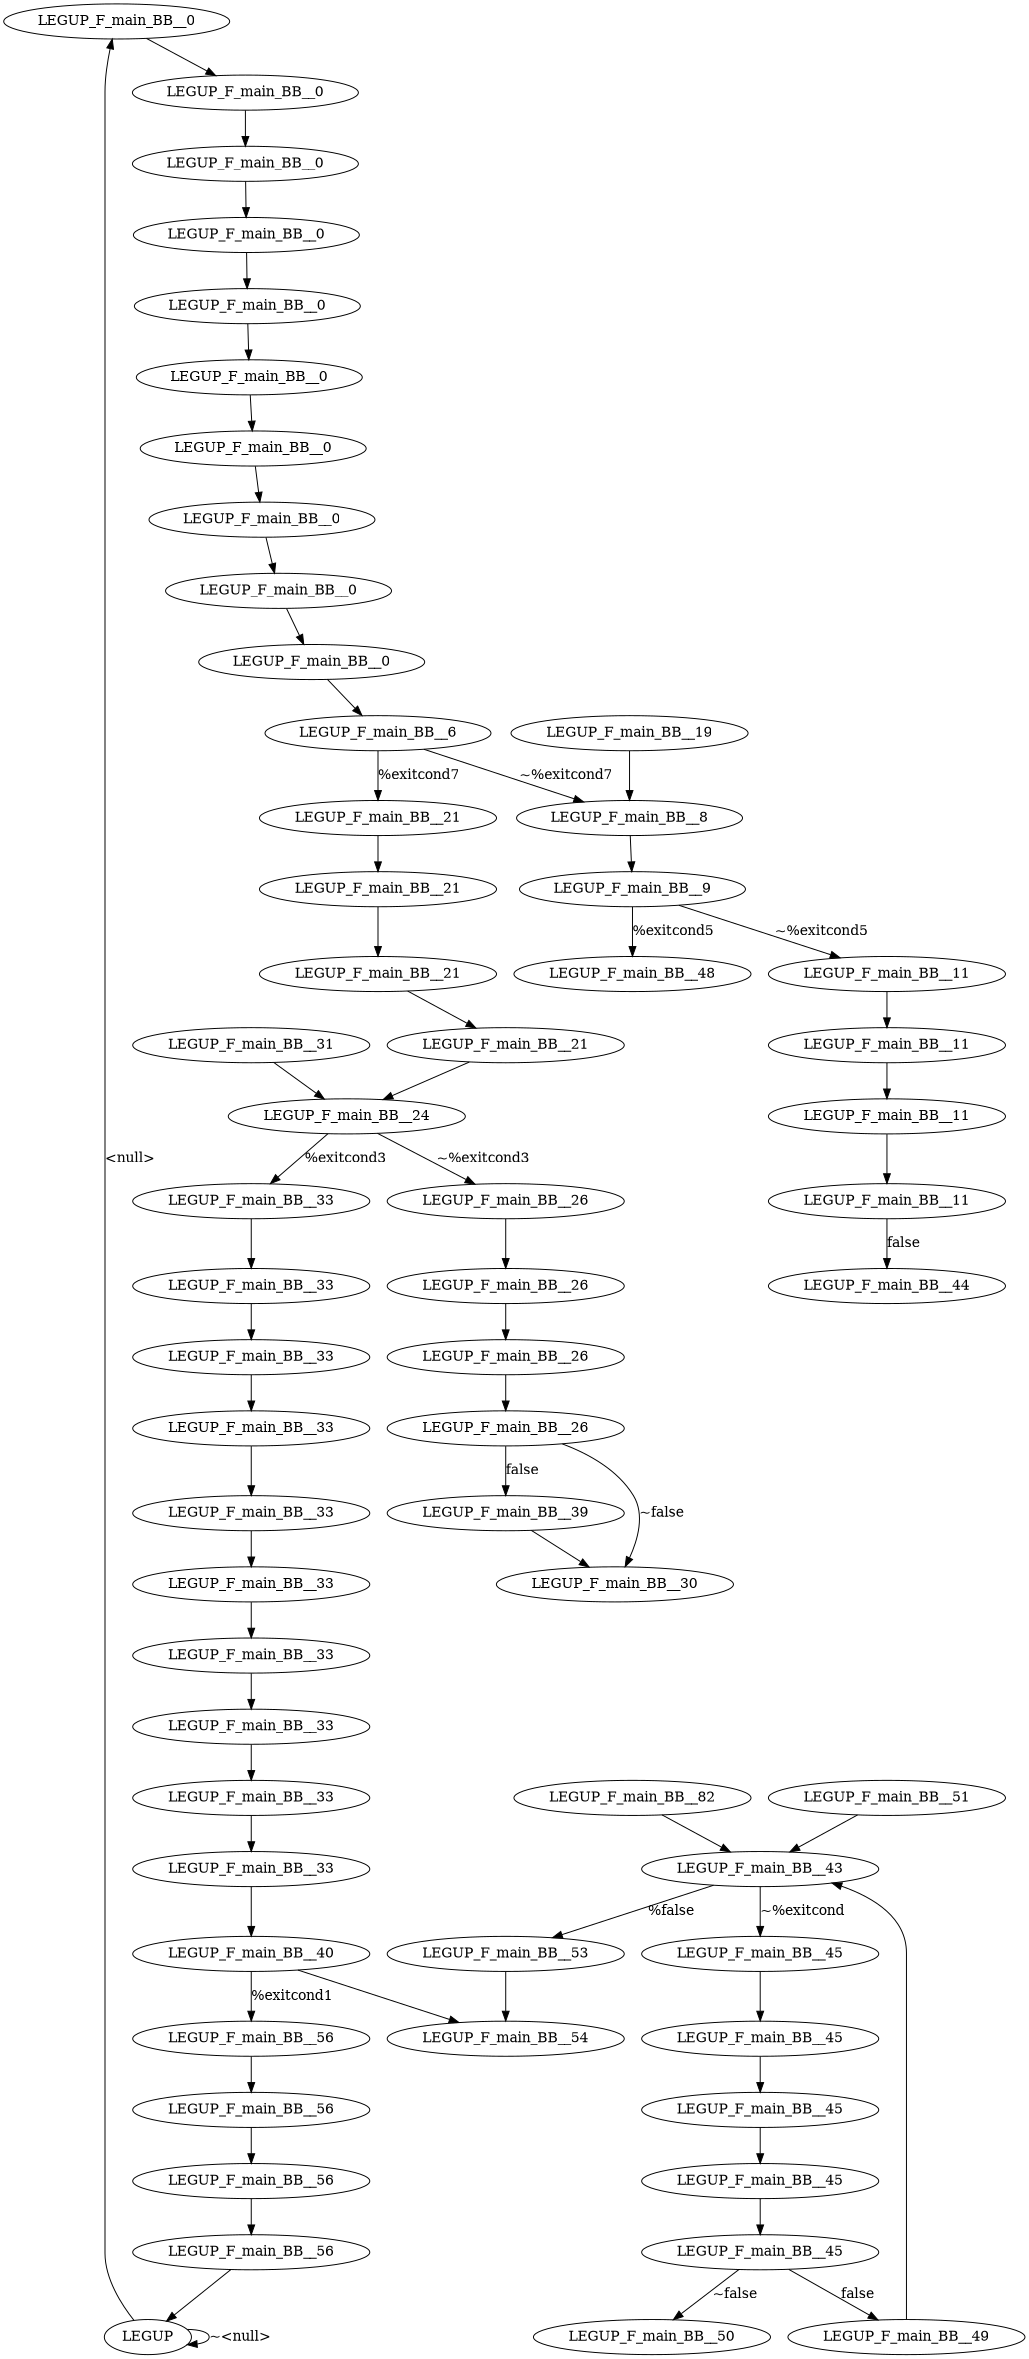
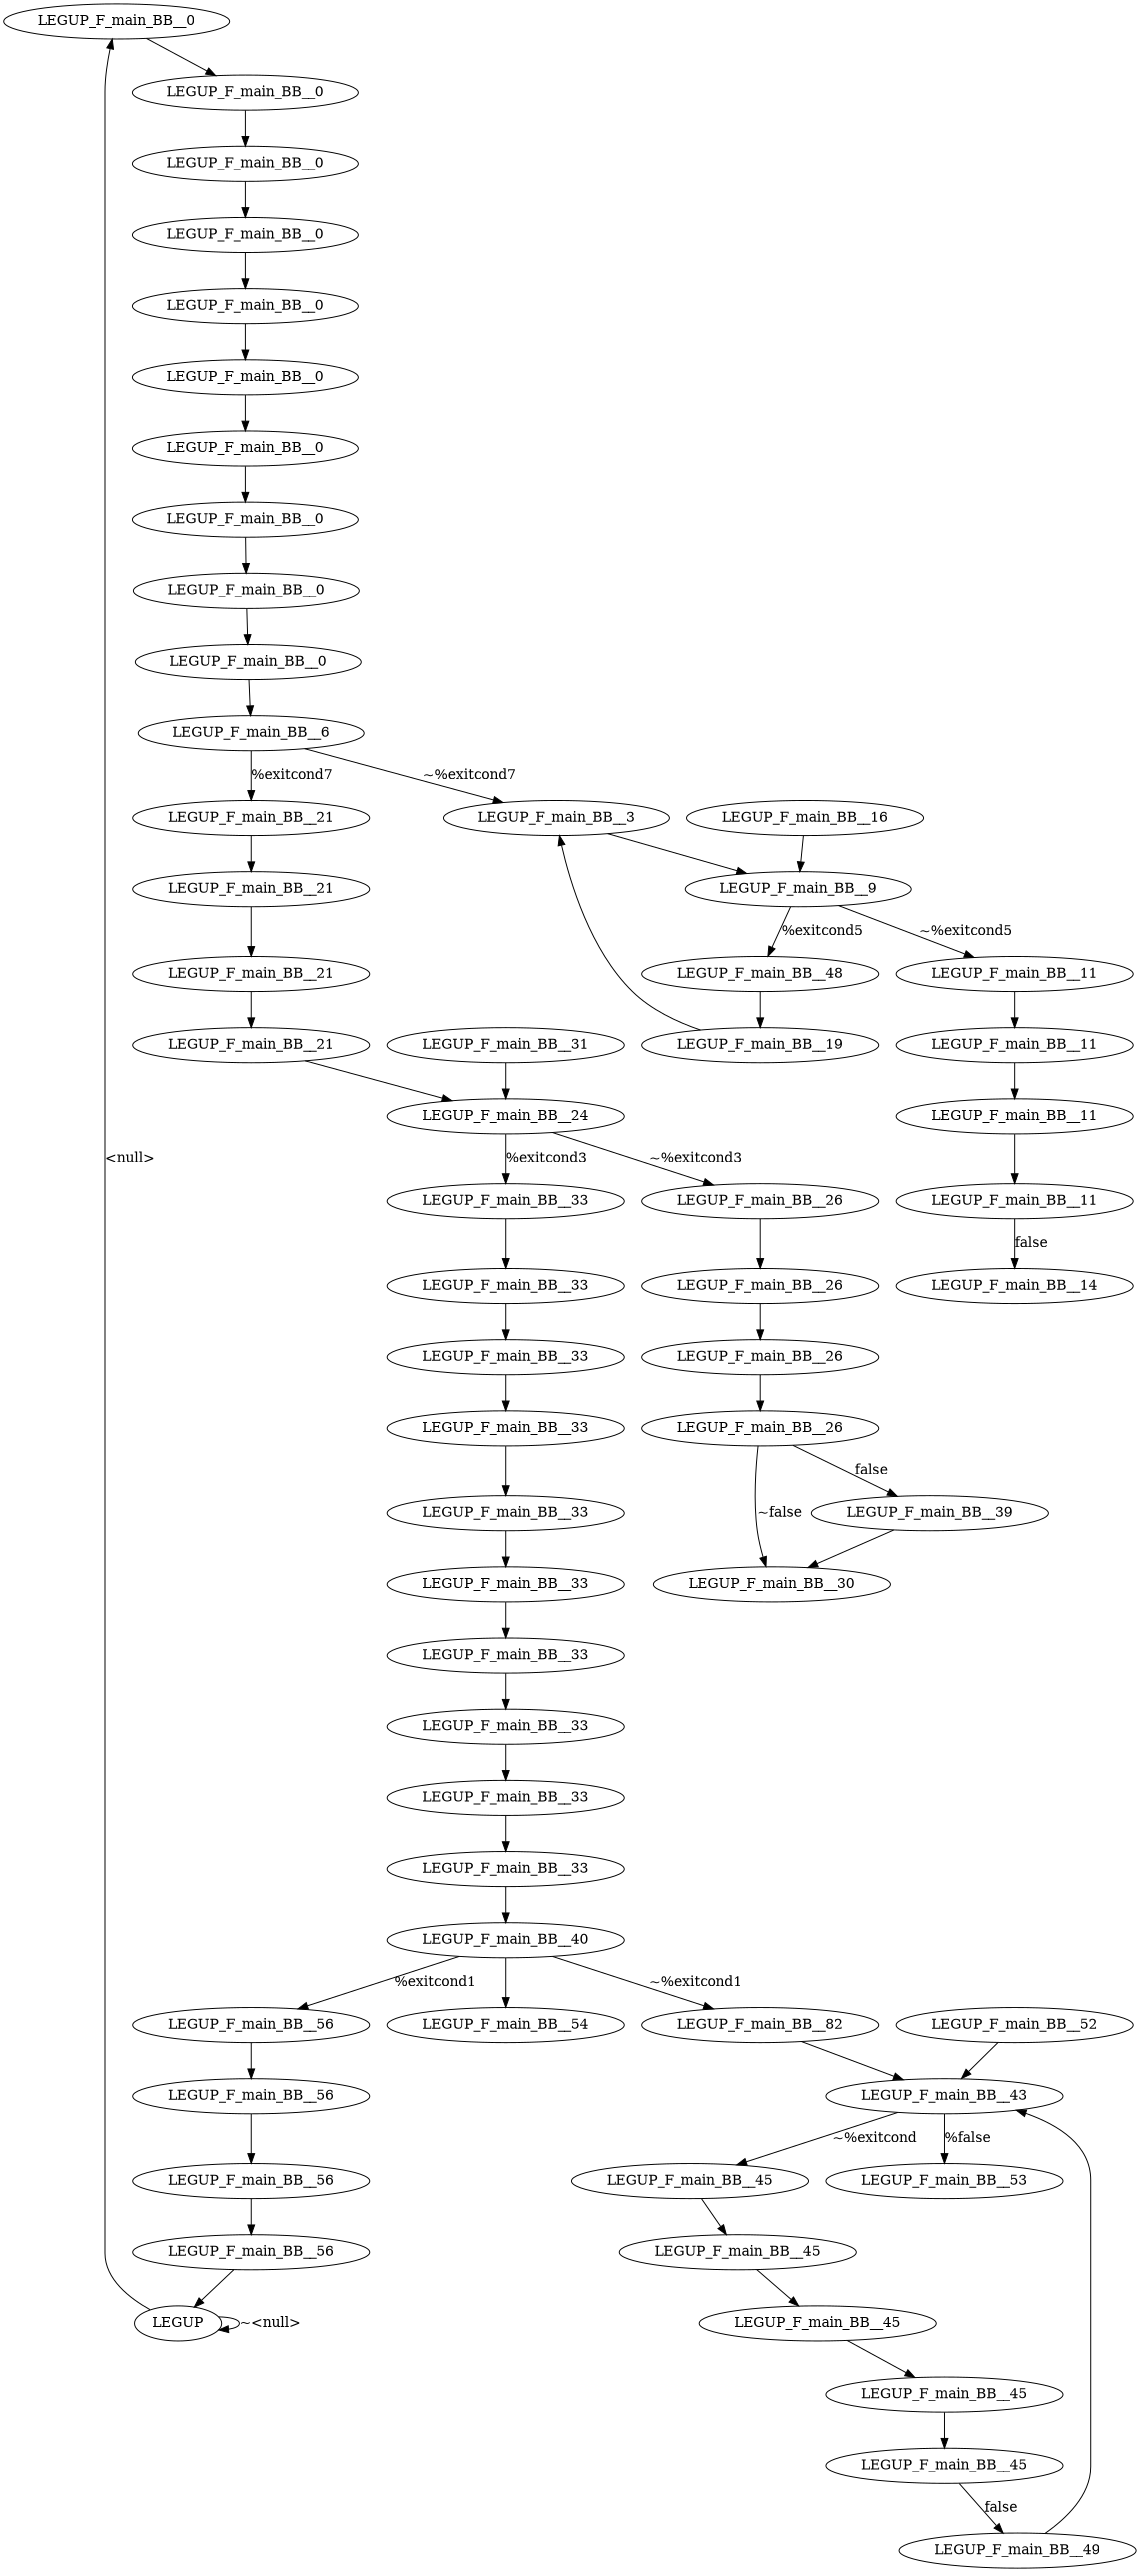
node "LEGUP_F_main_BB__8": label "LEGUP_F_main_BB__8" -> "LEGUP_F_main_BB__3"
node "LEGUP_F_main_BB__16": added
edge "LEGUP_F_main_BB__48" -> "LEGUP_F_main_BB__19": added
node "LEGUP_F_main_BB__44": label "LEGUP_F_main_BB__44" -> "LEGUP_F_main_BB__14"
node "LEGUP_F_main_BB__51": label "LEGUP_F_main_BB__51" -> "LEGUP_F_main_BB__52"
edge "LEGUP_F_main_BB__40" -> "LEGUP_F_main_BB__82": added, label "~%exitcond1"
edge "LEGUP_F_main_BB__53" -> "LEGUP_F_main_BB__54": removed
node "LEGUP_F_main_BB__50": removed
